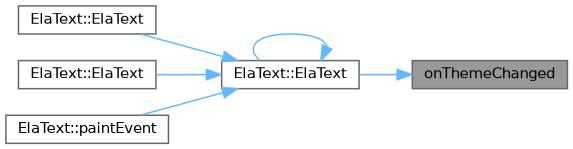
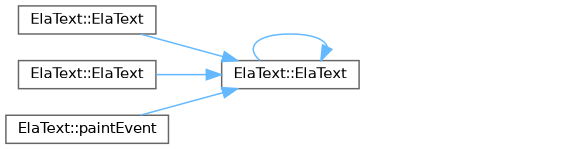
node "onThemeChanged": removed
